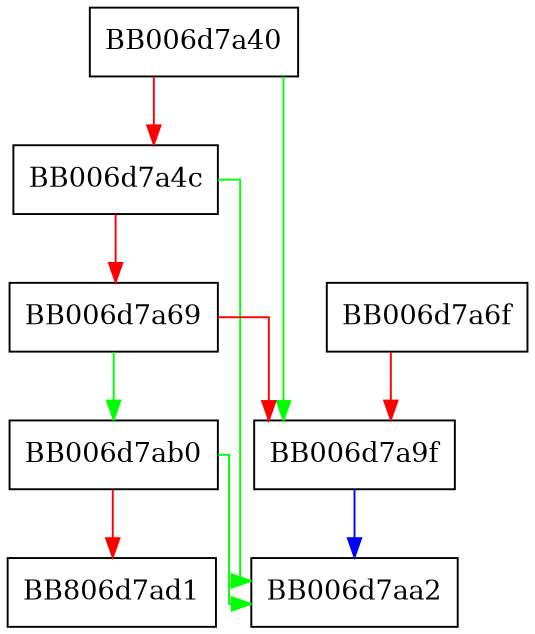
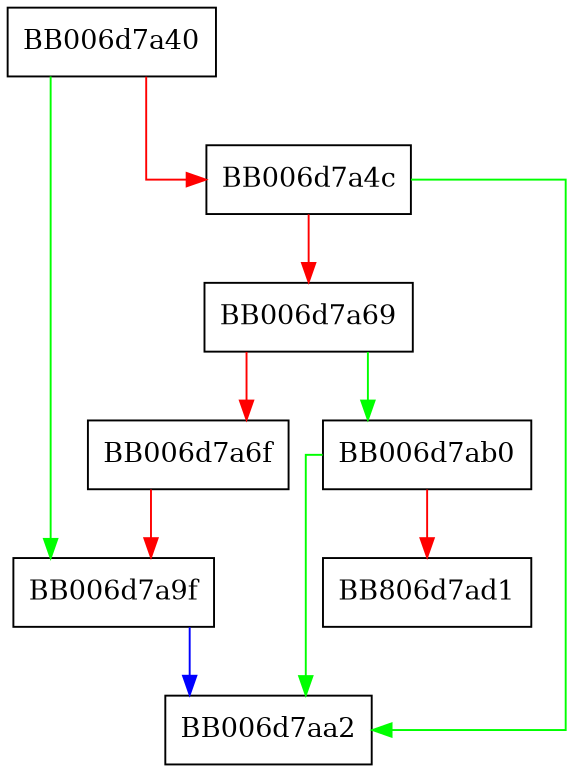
edge "BB006d7a69" -> "BB006d7a9f": now "BB006d7a69" -> "BB006d7a6f"
